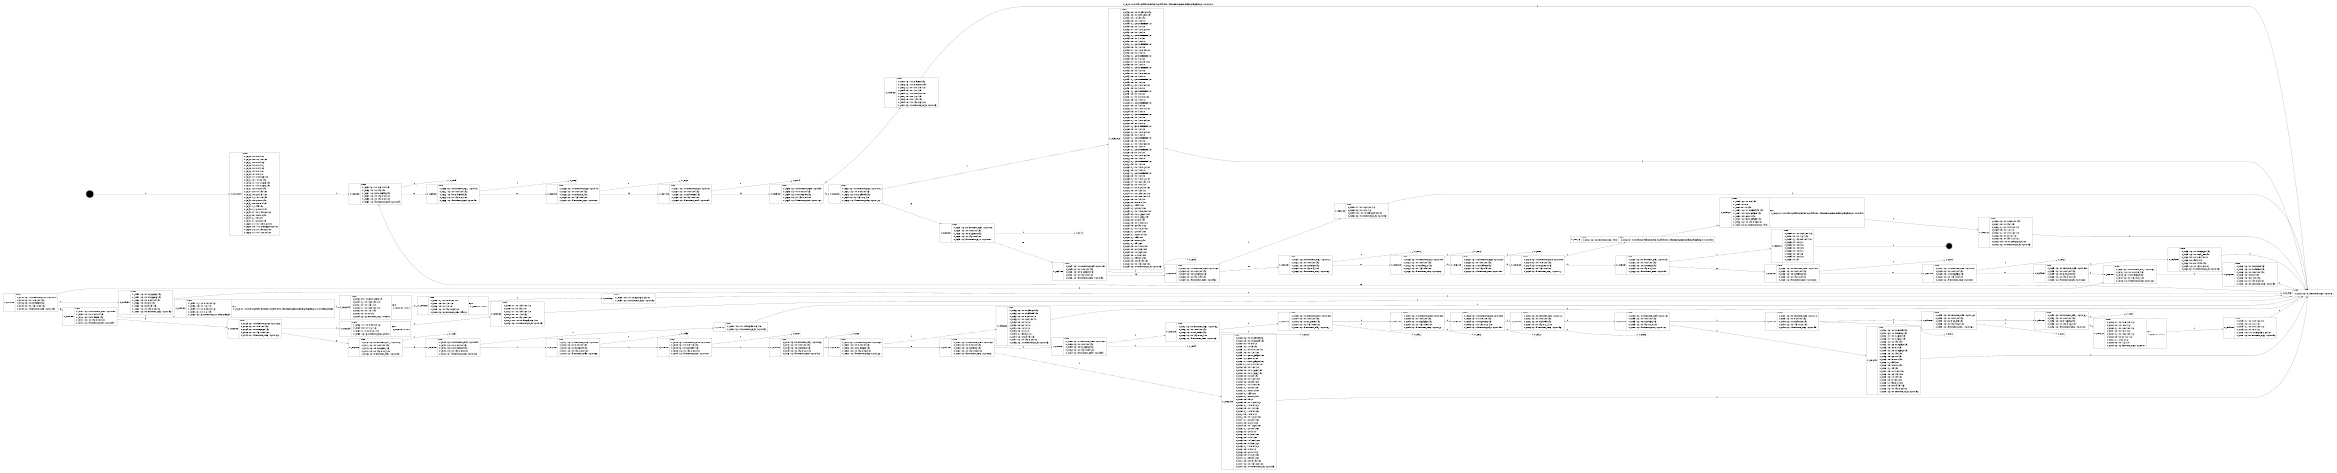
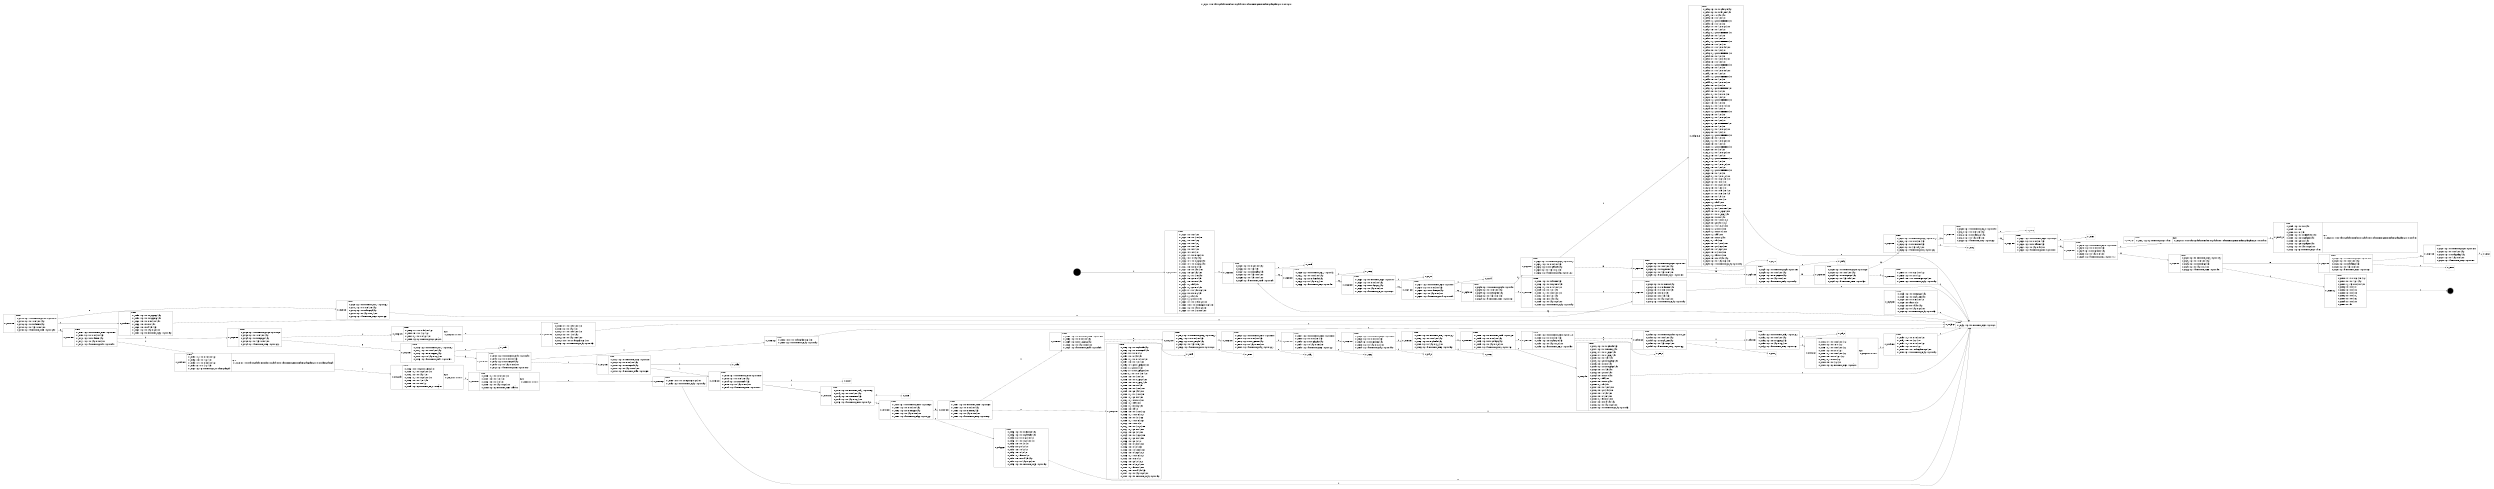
edge "0x401c00 [36]" -> "0x402496 [5]": now "0x401c00 [36]" -> "0x401b5c [30]"
node "0x401c51 [41]": removed
node "0x4016e3 [28]": removed
